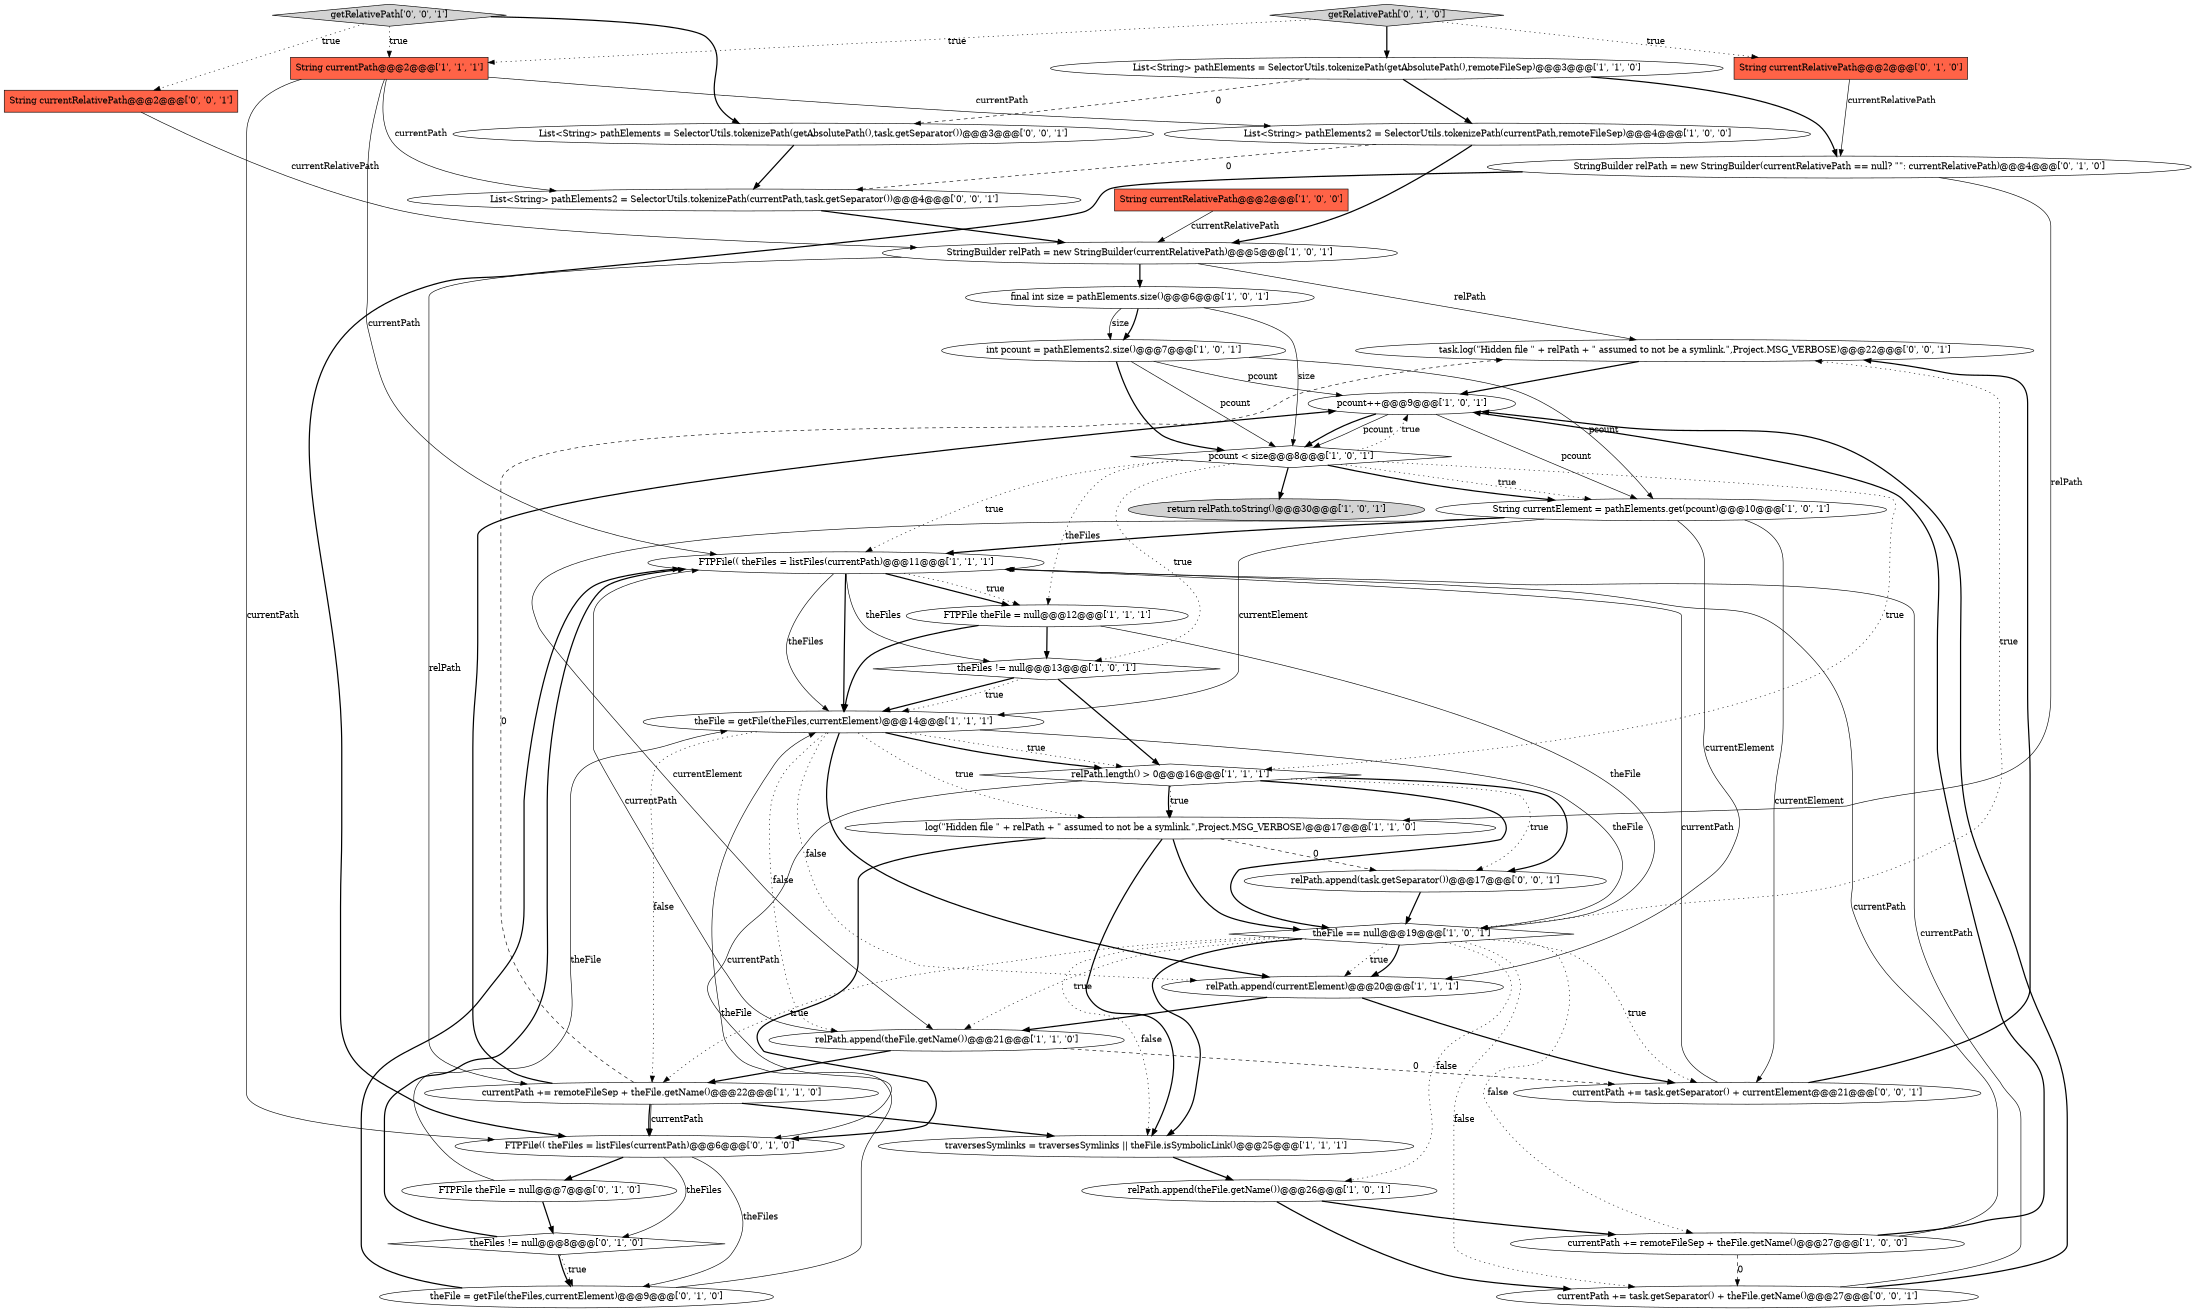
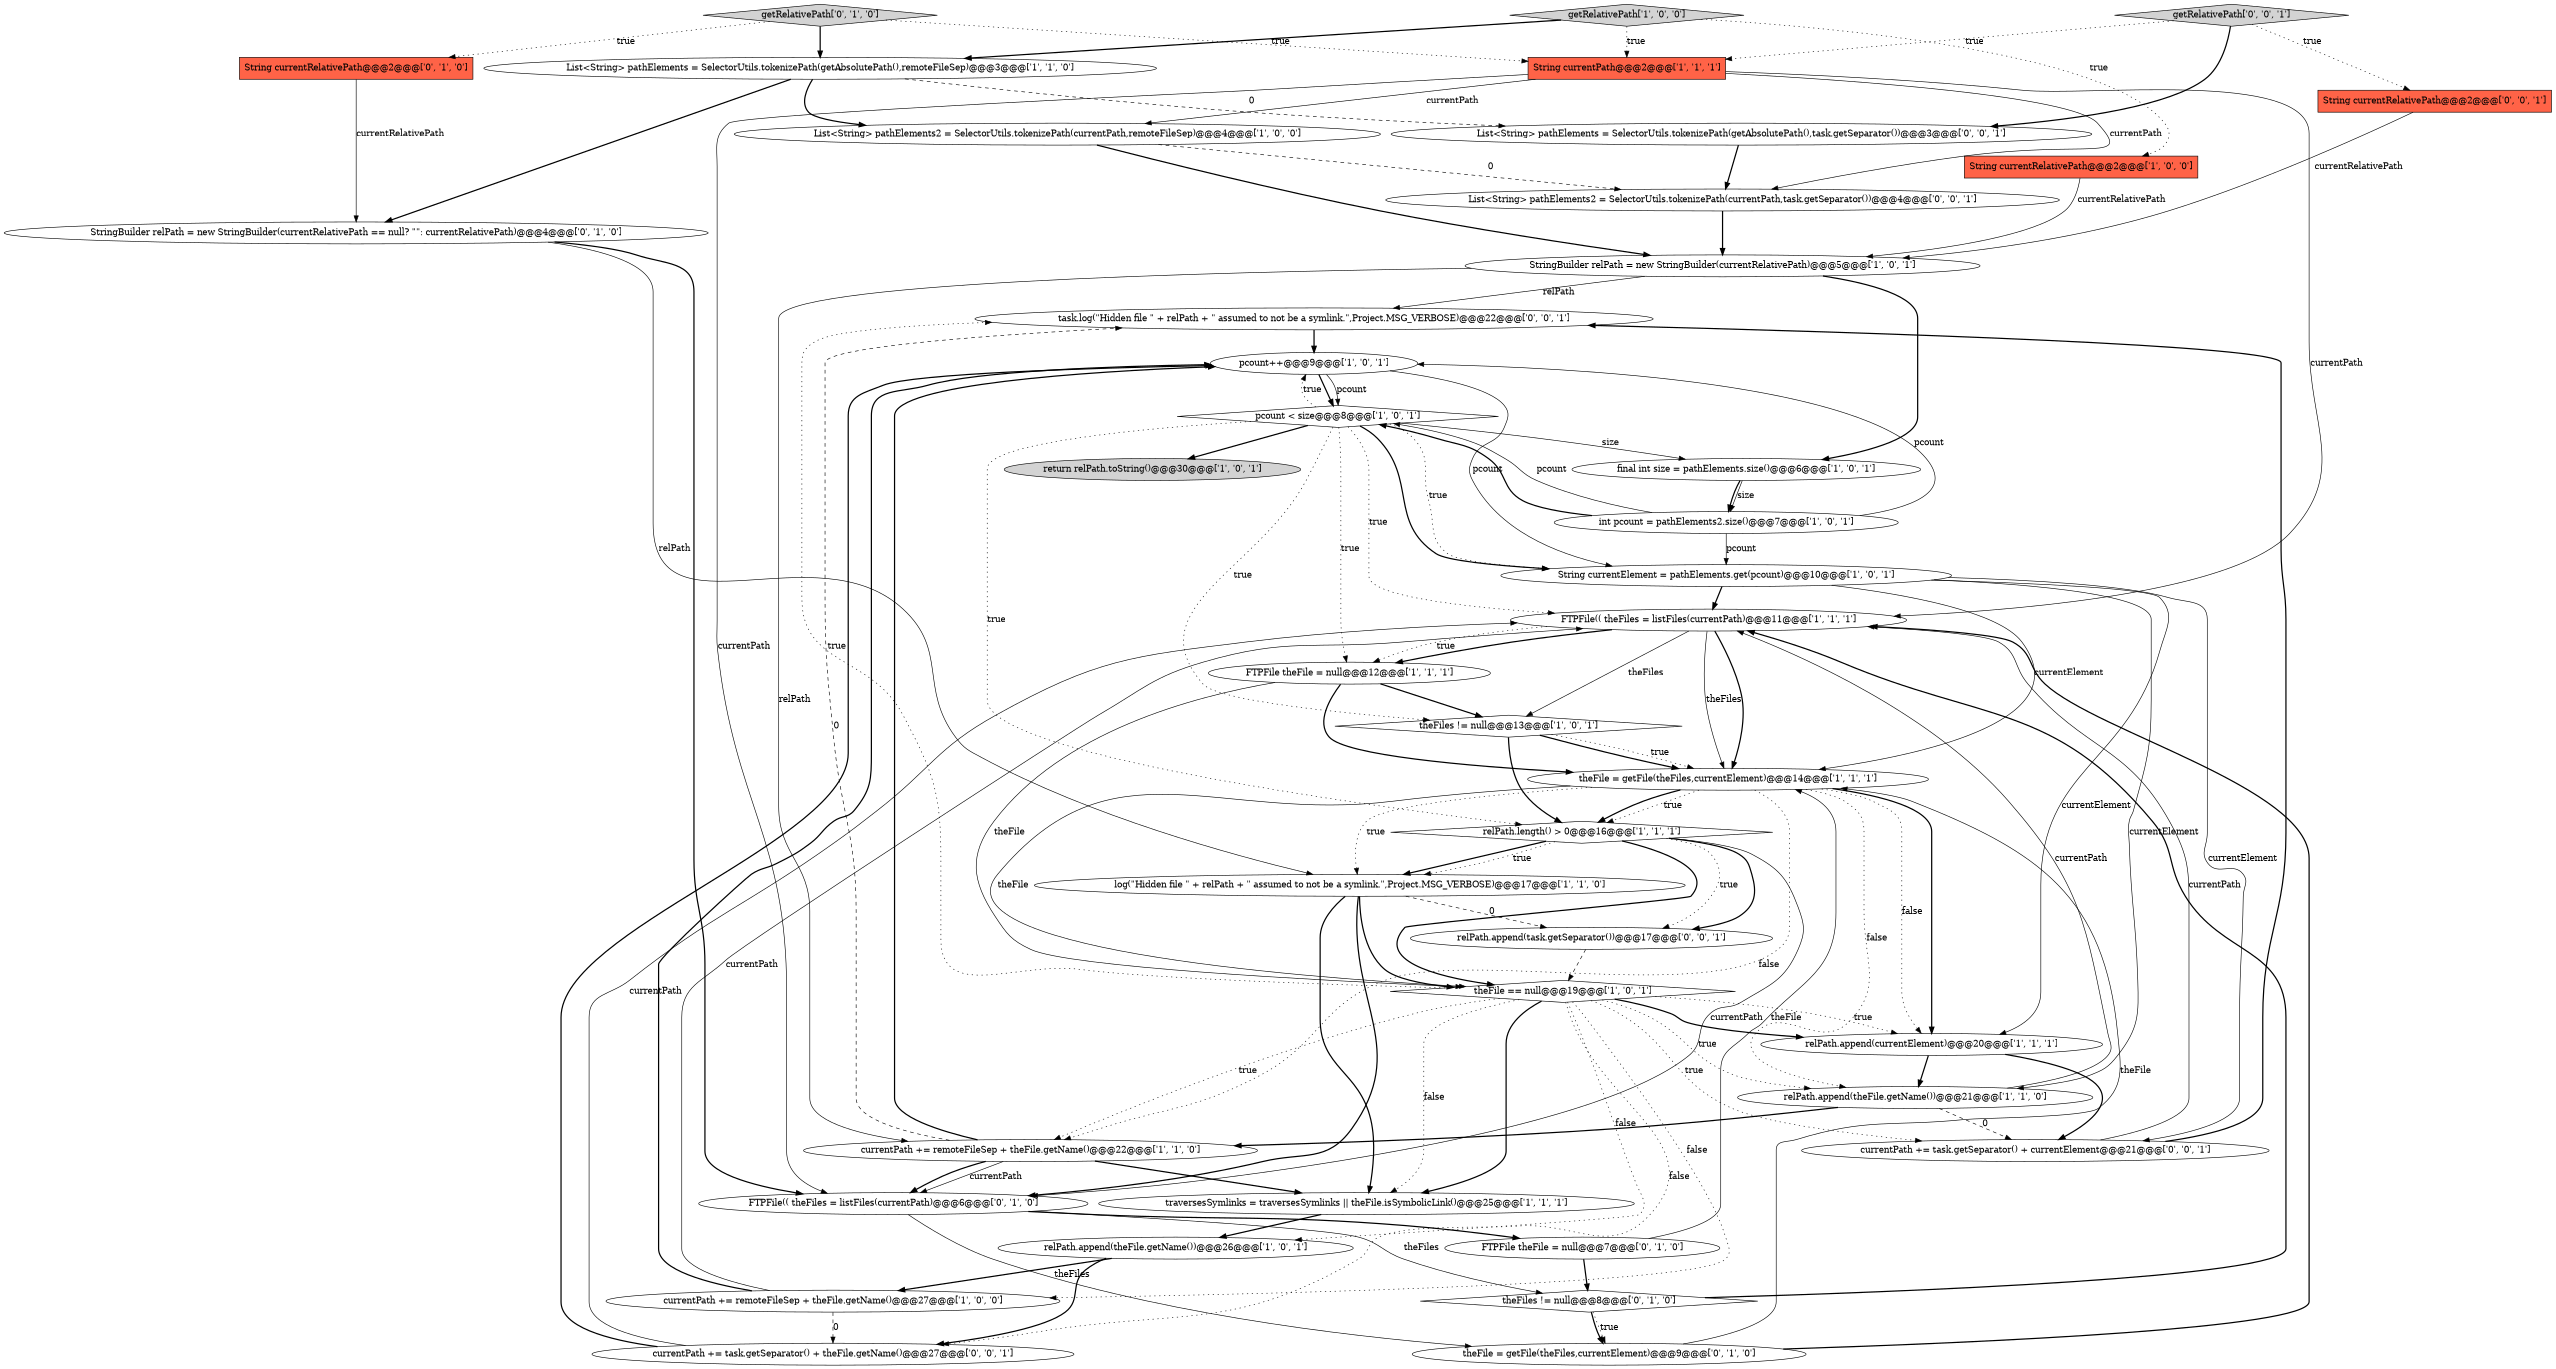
node "getRelativePath['1', '0', '0']": added
edge "final int size = pathElements.size()@@@6@@@['1', '0', '1']" -> "pcount < size@@@8@@@['1', '0', '1']": reversed
edge "pcount < size@@@8@@@['1', '0', '1']" -> "FTPFile theFile = null@@@12@@@['1', '1', '1']": label "theFiles" -> "true"
edge "relPath.append(task.getSeparator())@@@17@@@['0', '0', '1']" -> "theFile == null@@@19@@@['1', '0', '1']": style bold -> dashed
